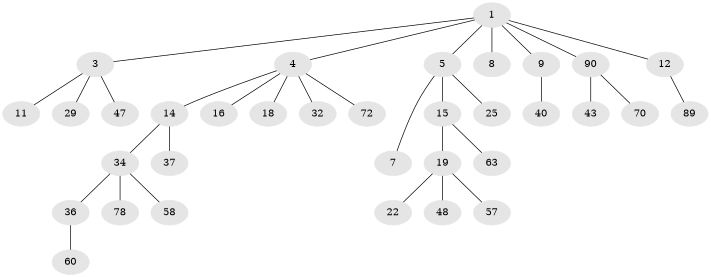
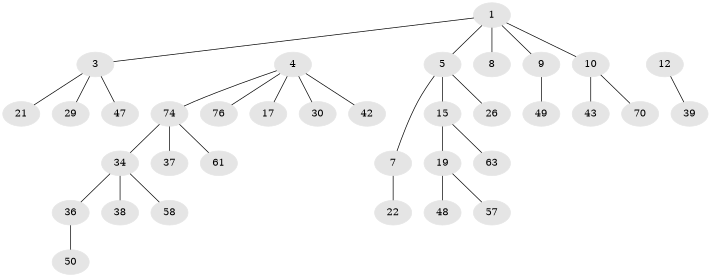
edge "1" -- "4": removed
edge "1" -- "12": removed
node "90": label "90" -> "10"
node "11": label "11" -> "21"
node "14": label "14" -> "74"
node "16": label "16" -> "76"
node "18": label "18" -> "17"
node "32": label "32" -> "30"
node "72": label "72" -> "42"
node "25": label "25" -> "26"
node "40": label "40" -> "49"
node "89": label "89" -> "39"
node "61": added
edge "19" -- "22": now "7" -- "22"
node "78": label "78" -> "38"
node "60": label "60" -> "50"
